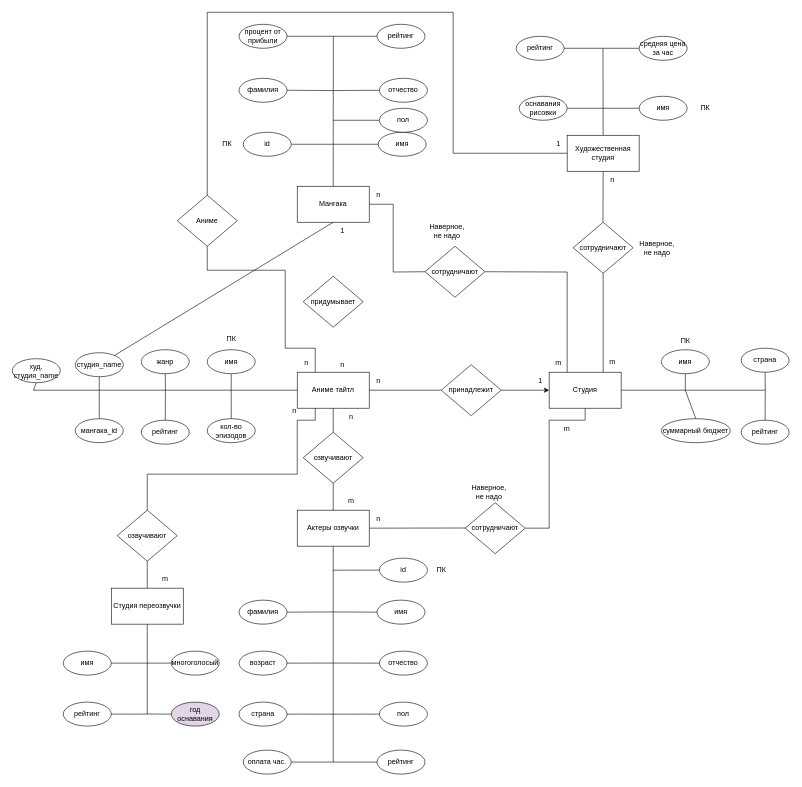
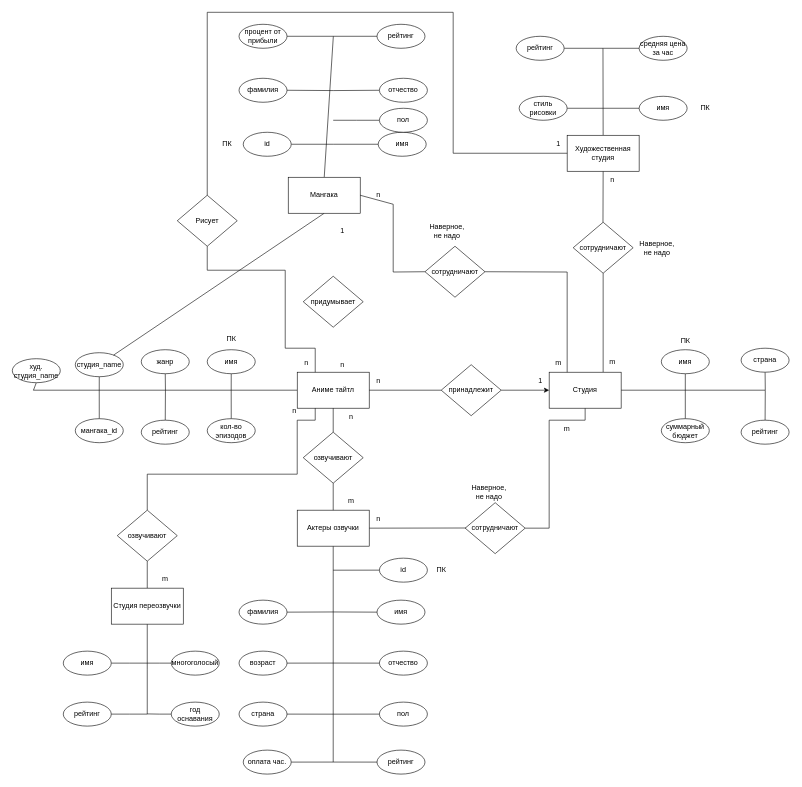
node "оснавания рисовки": label "оснавания рисовки" -> "стиль рисовки"
node "Мангака": moved (333, 204) -> (324, 195)
node "Аниме": label "Аниме" -> "Рисует"
node "суммарный бюджет": size 69x24 -> 48x24
node "год оснавания": fillcolor #e1d5e7 -> #ffffff
